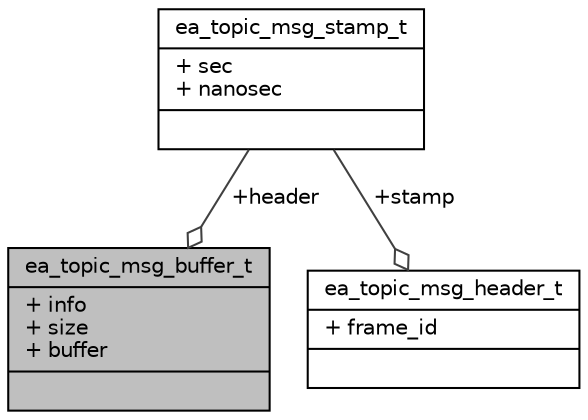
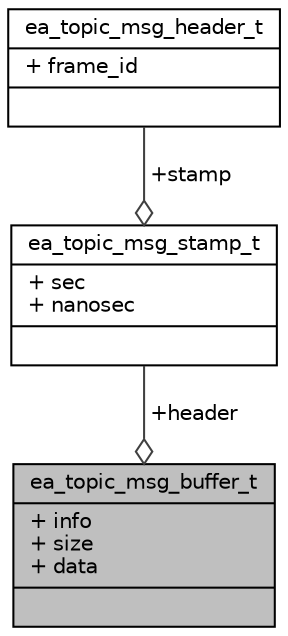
edge "ea_topic_msg_stamp_t" -> "ea_topic_msg_header_t": reversed
node "ea_topic_msg_buffer_t": text "+ buffer" -> "+ data"
